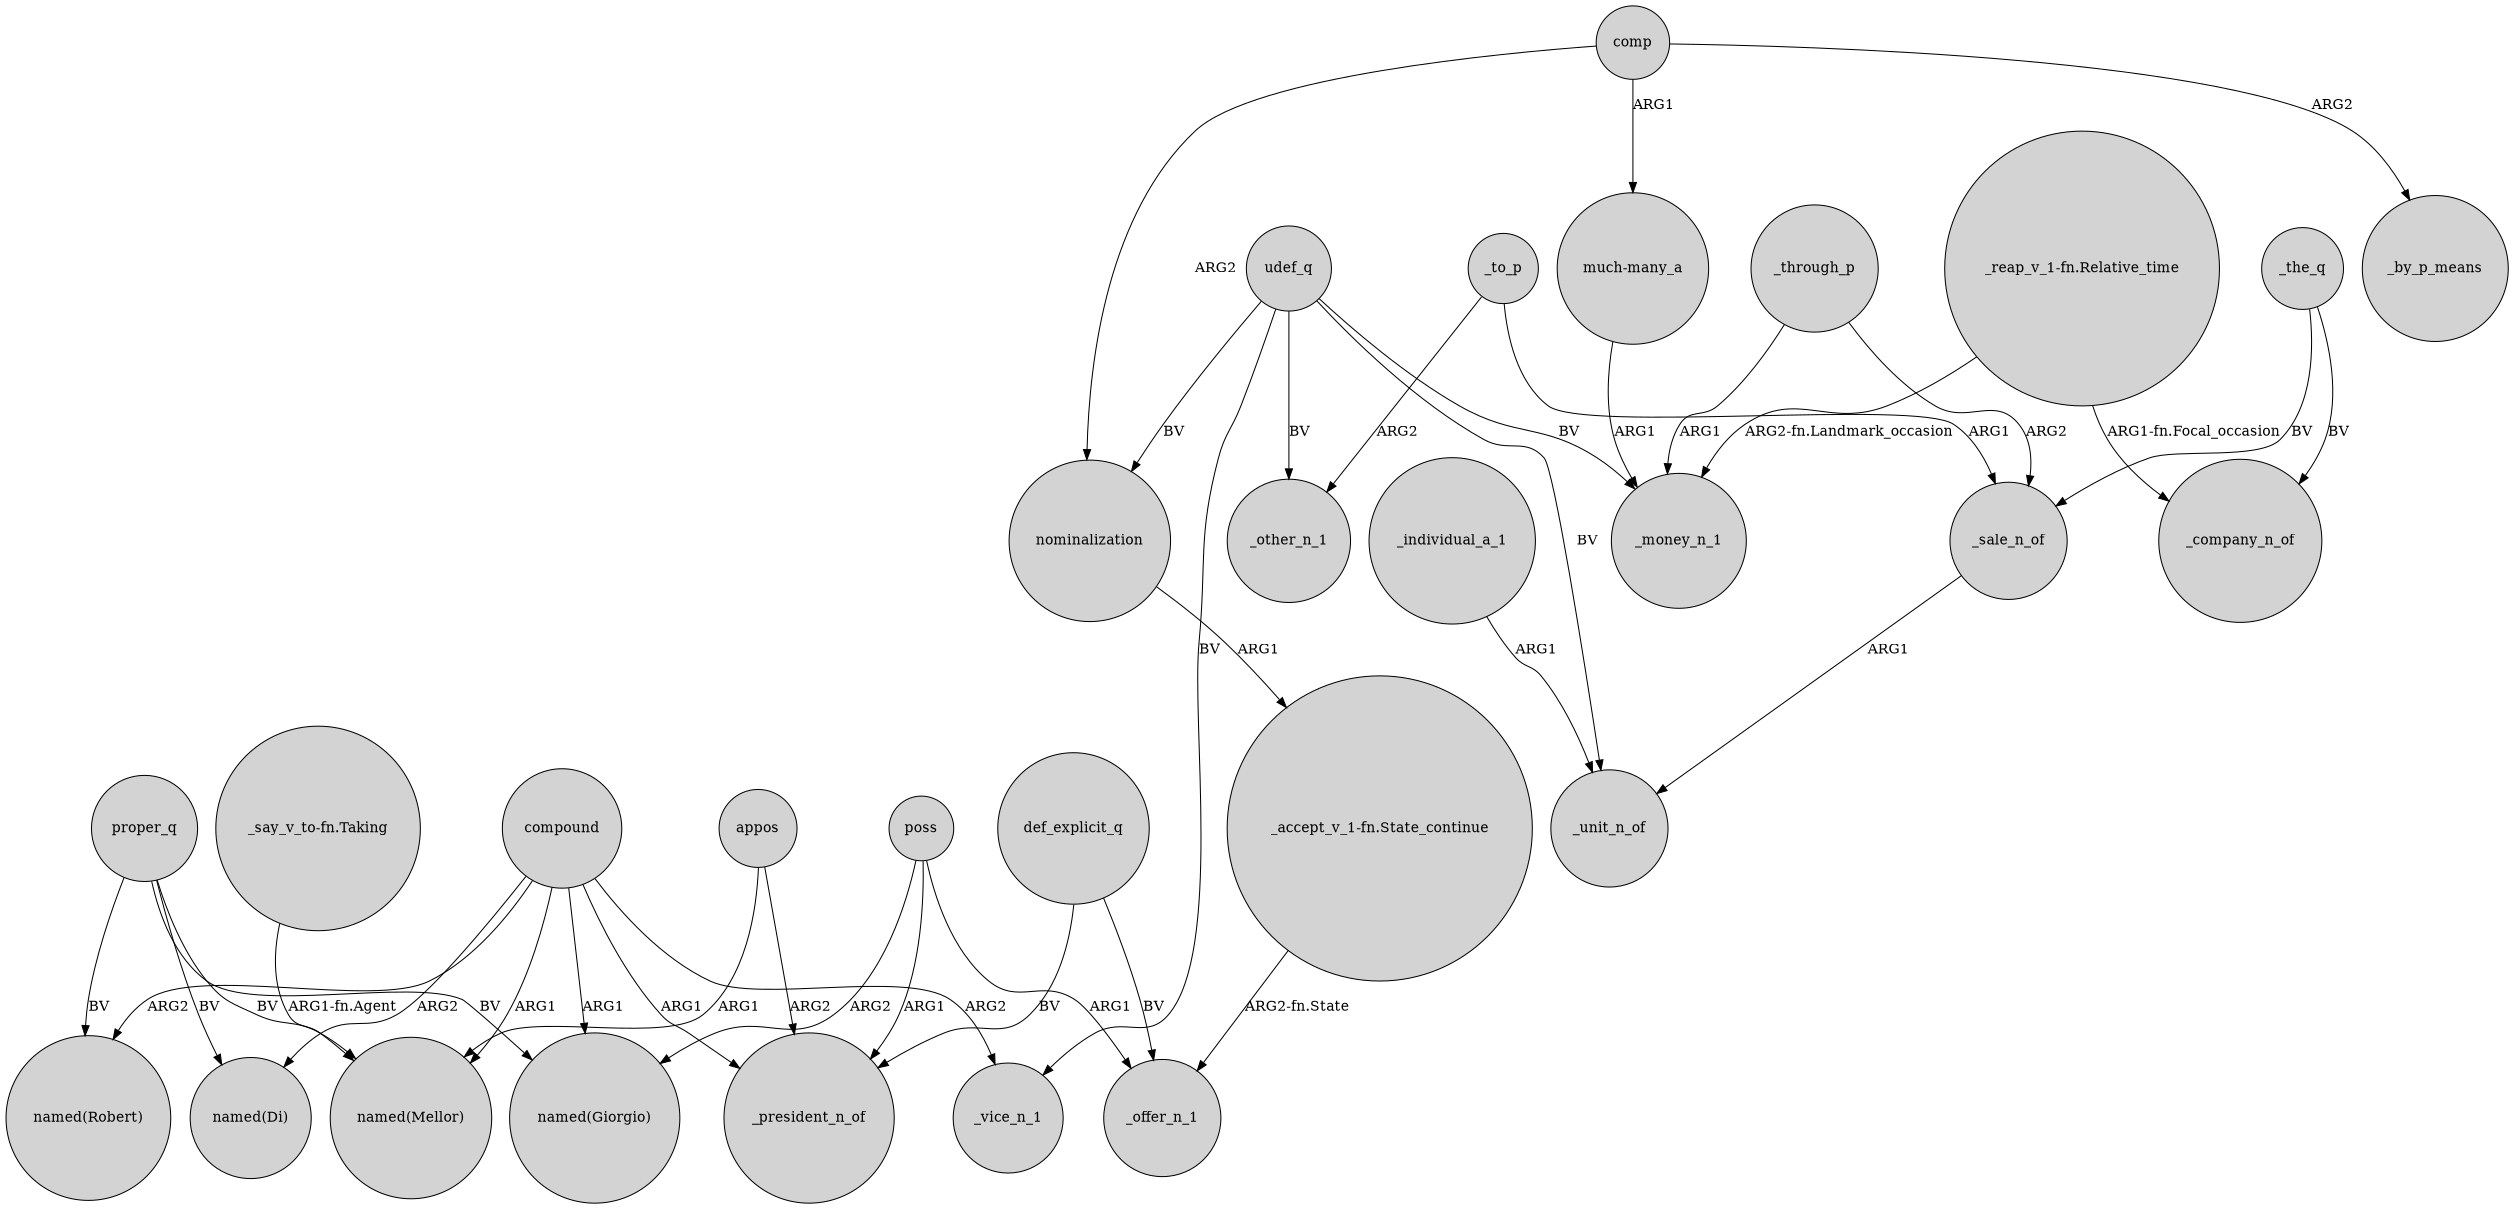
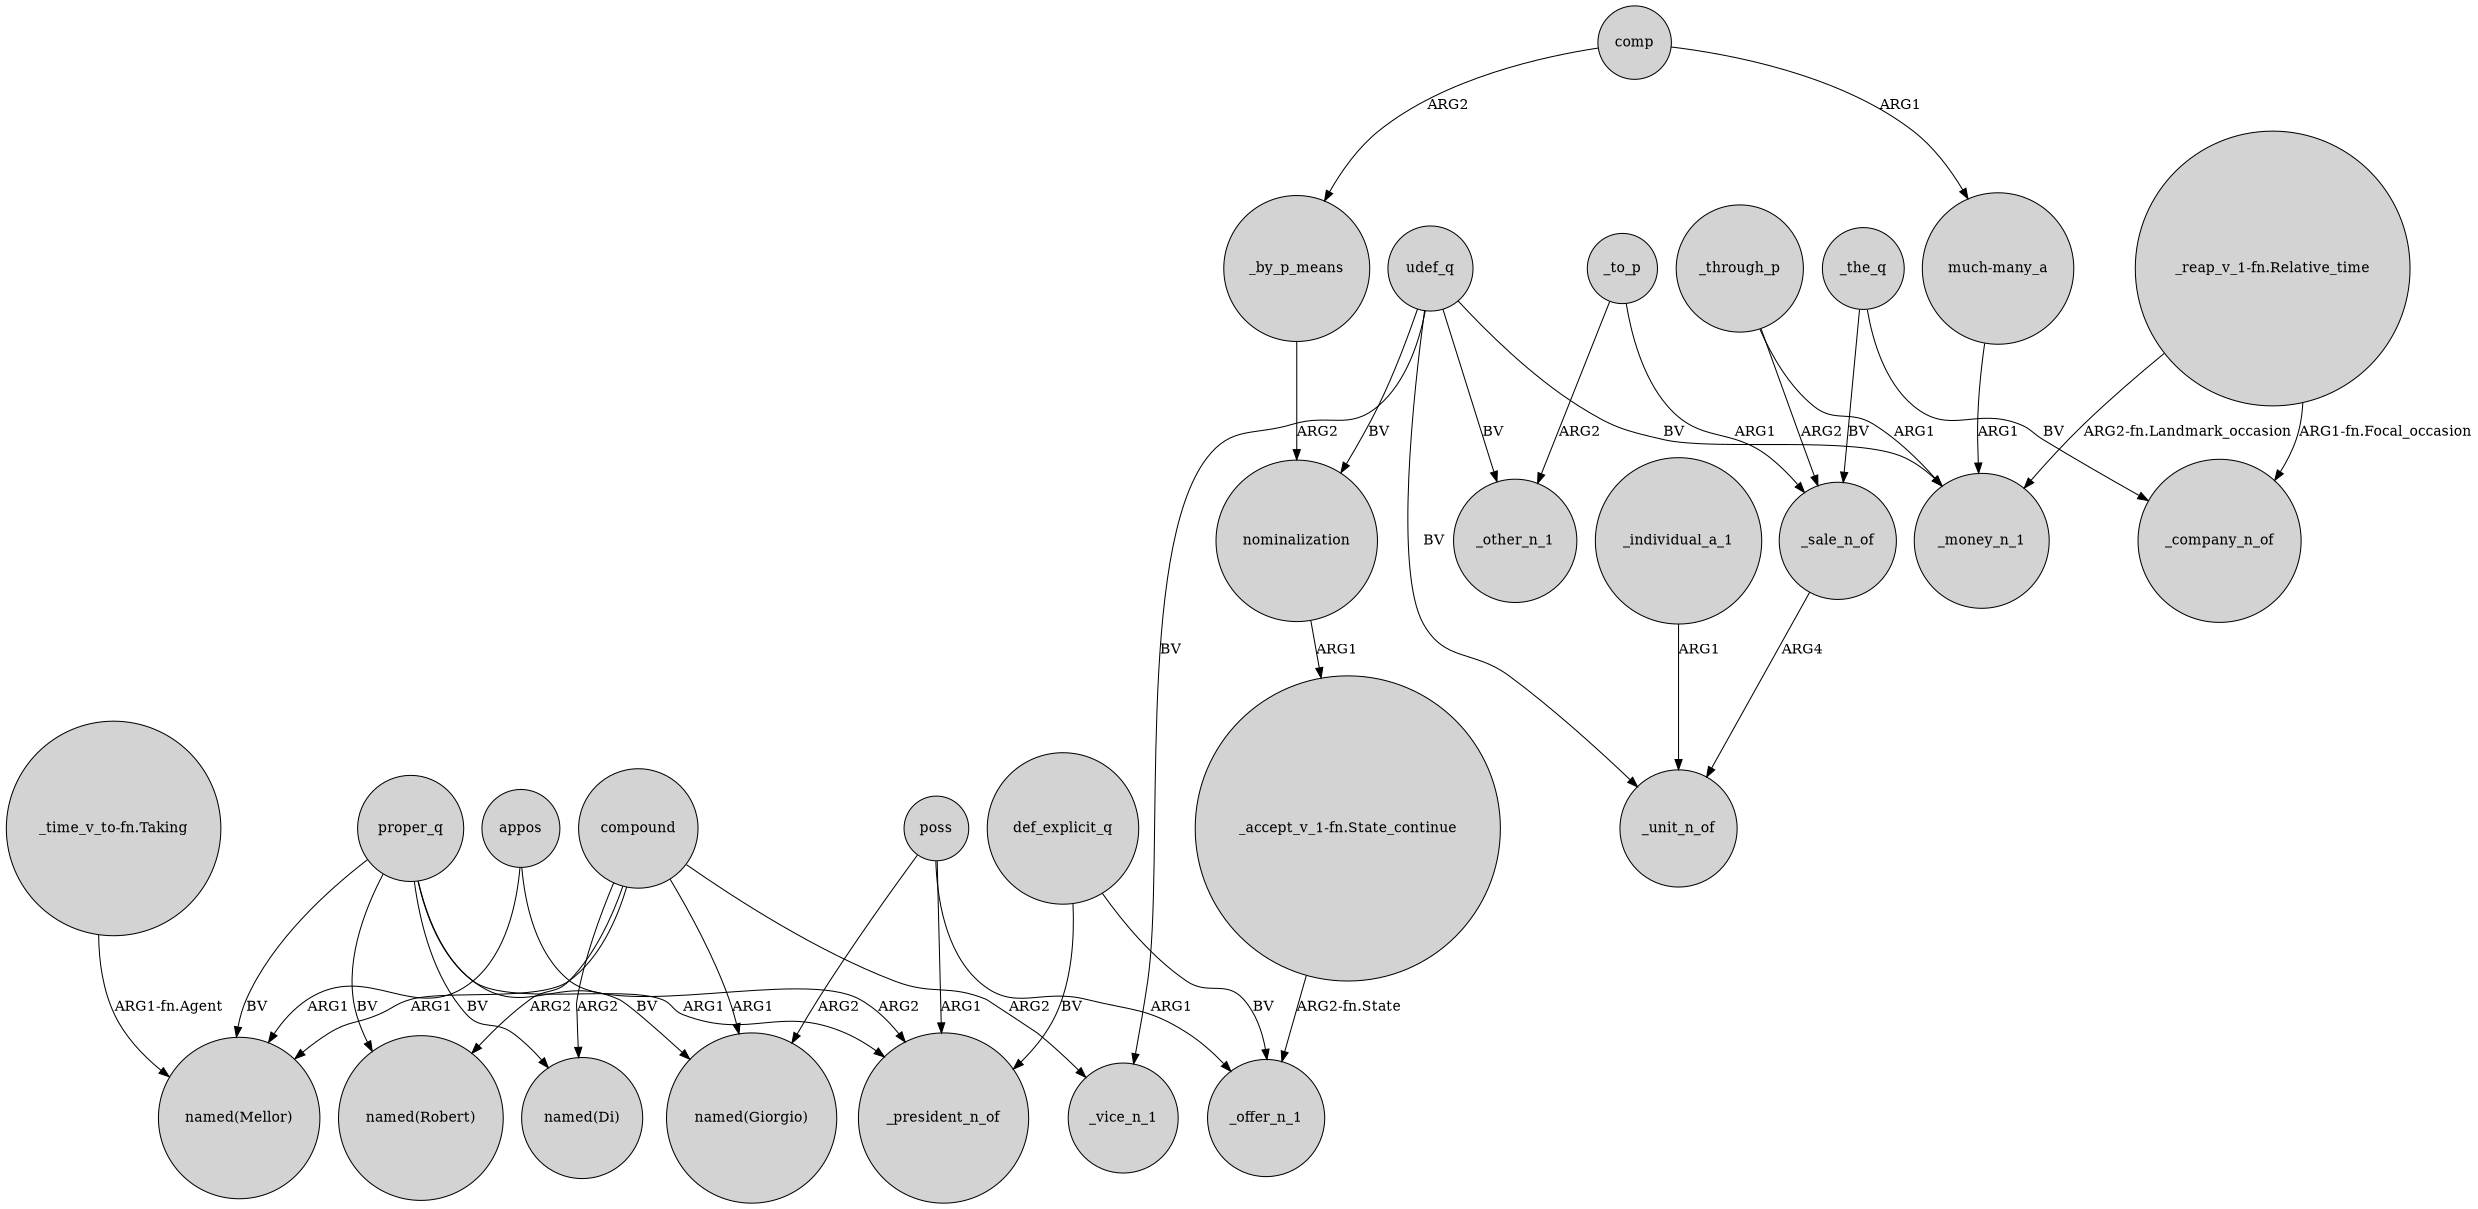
edge "comp" -> "nominalization": now "_by_p_means" -> "nominalization"
edge "_sale_n_of" -> "_unit_n_of": label "ARG1" -> "ARG4"
node "_say_v_to-fn.Taking": label "_say_v_to-fn.Taking" -> "_time_v_to-fn.Taking"
edge "compound" -> "_president_n_of": now "proper_q" -> "_president_n_of"
